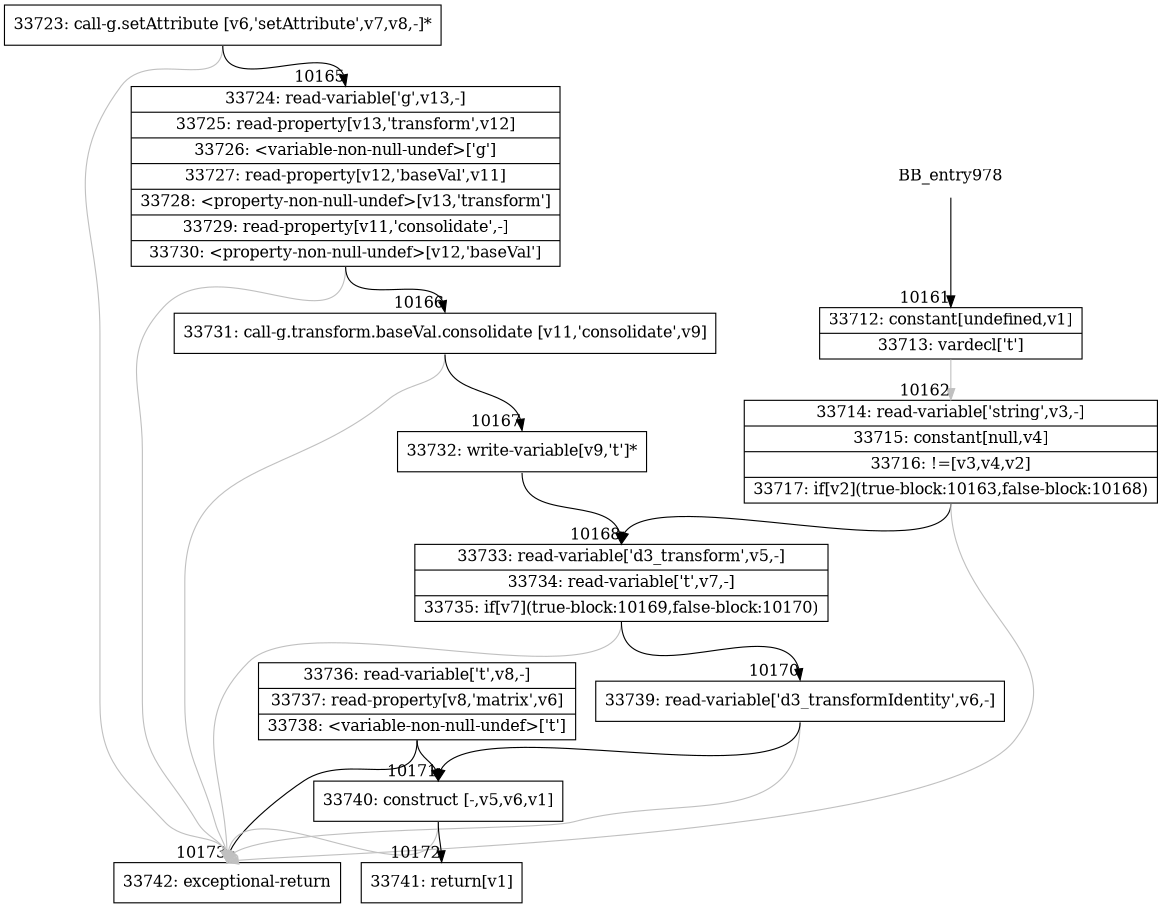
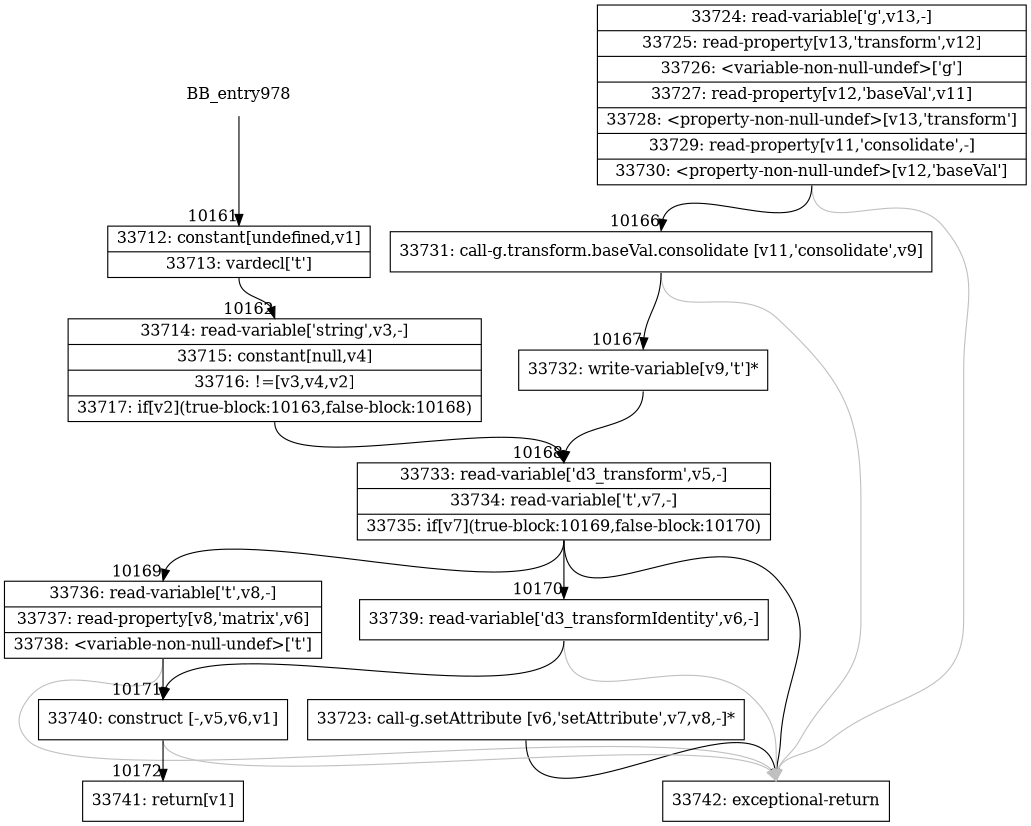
edge "33723: call-g.setAttribute [v6,'setAttribute',v7,v8,-]*" -> "33724: read-variable['g',v13,-]": removed
edge "33712: constant[undefined,v1]" -> "33714: read-variable['string',v3,-]": color gray -> black
edge "33723: call-g.setAttribute [v6,'setAttribute',v7,v8,-]*" -> "33742: exceptional-return": color gray -> black
edge "33733: read-variable['d3_transform',v5,-]" -> "33736: read-variable['t',v8,-]": added
edge "33733: read-variable['d3_transform',v5,-]" -> "33742: exceptional-return": color gray -> black
edge "33736: read-variable['t',v8,-]" -> "33742: exceptional-return": color black -> gray
edge "33714: read-variable['string',v3,-]" -> "33742: exceptional-return": removed
